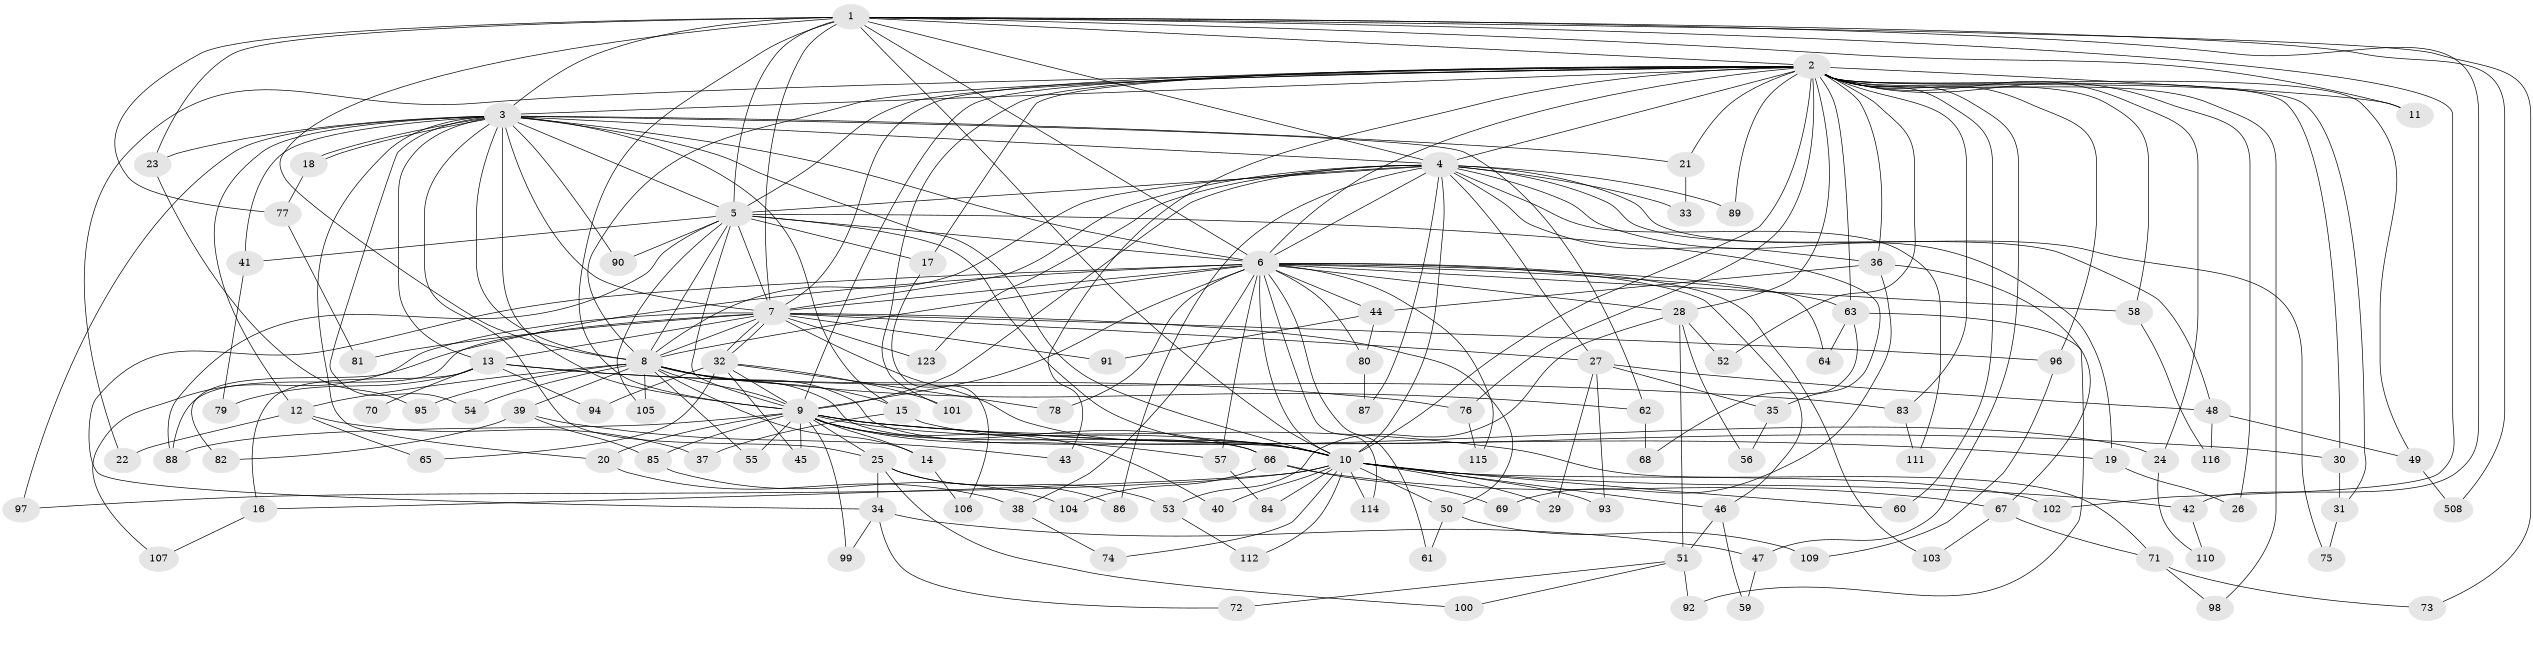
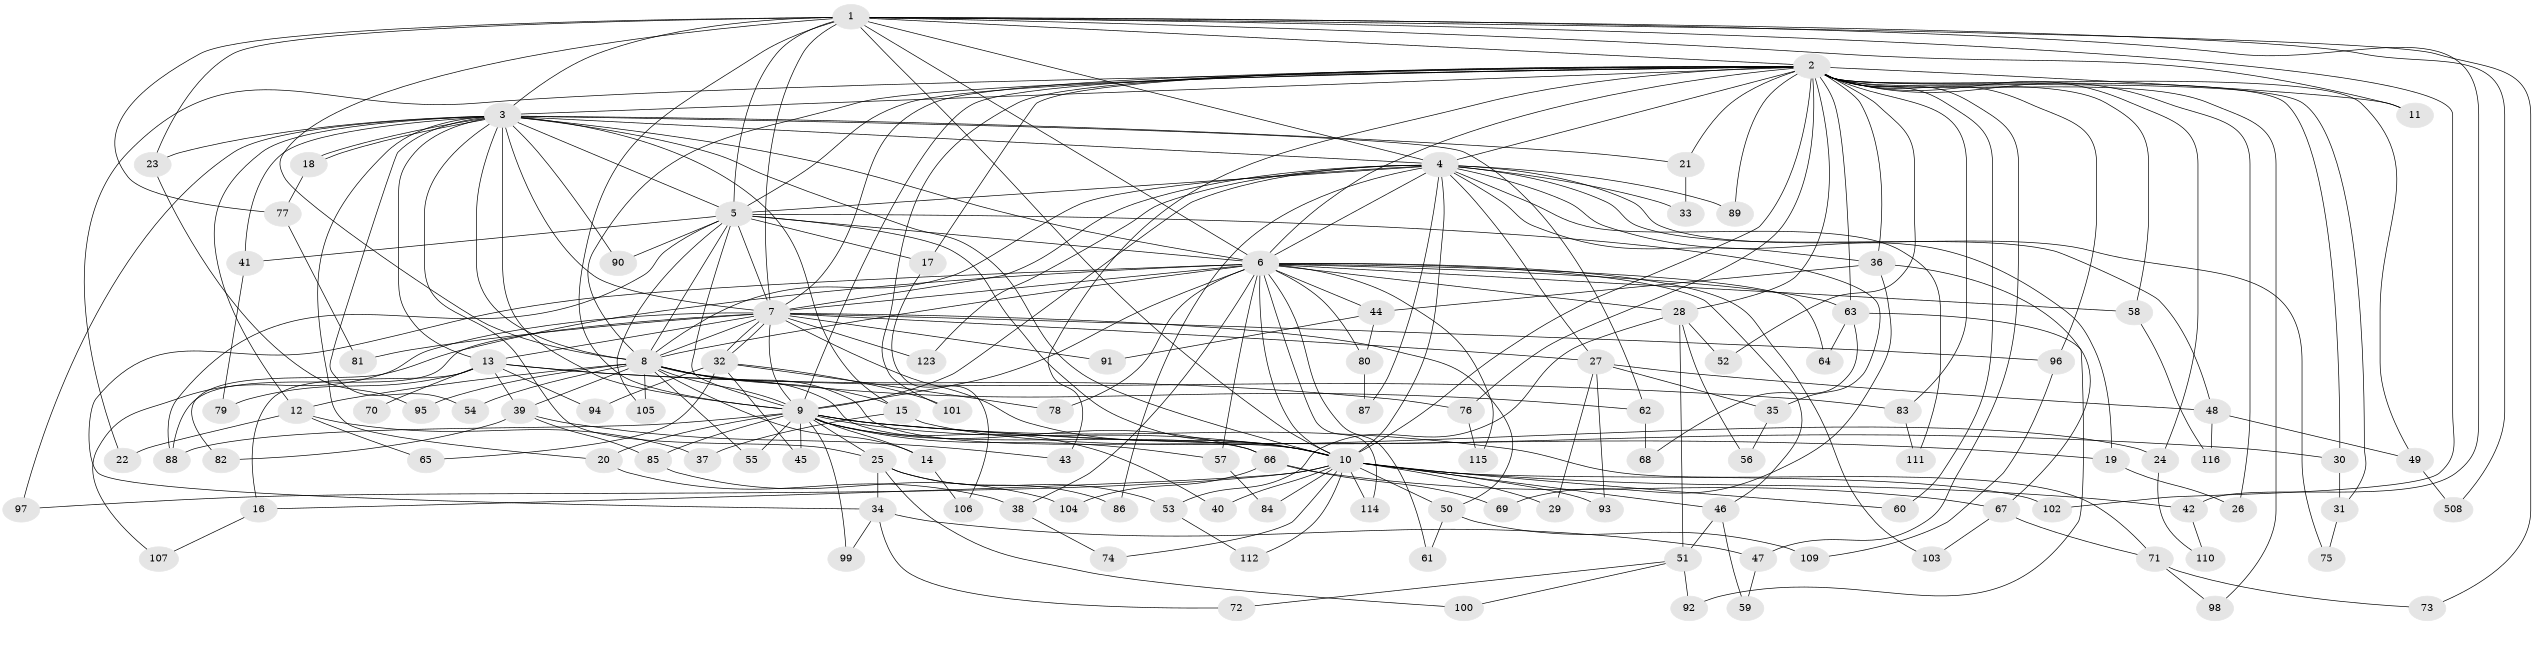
edge "32" -- "9": now "7" -- "9"
edge "13" -- "39": added
